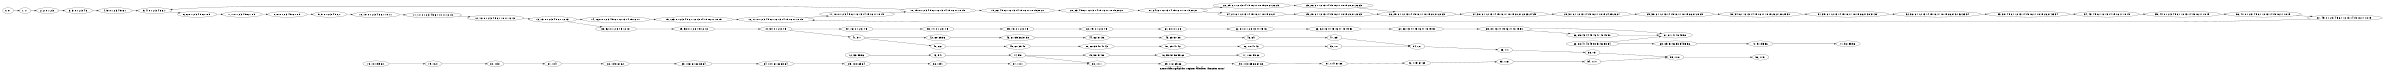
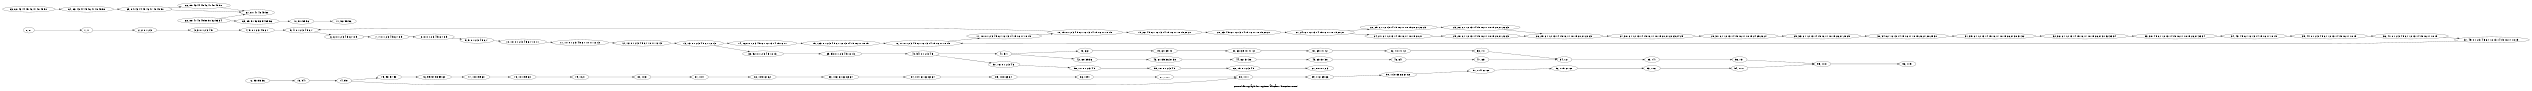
node "62, 81: 0 1 2 3 43 44 45 46": removed
edge "77, 100: 59 60" -> "78, 101: 59 60": added
